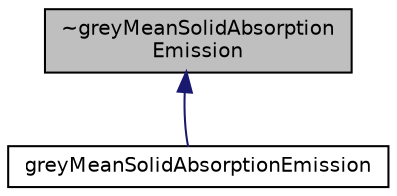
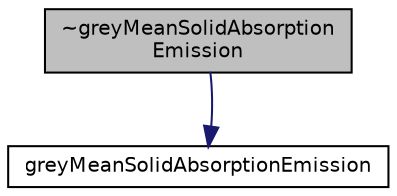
edge "greyMeanSolidAbsorptionEmission" -> "~greyMeanSolidAbsorption Emission": reversed
